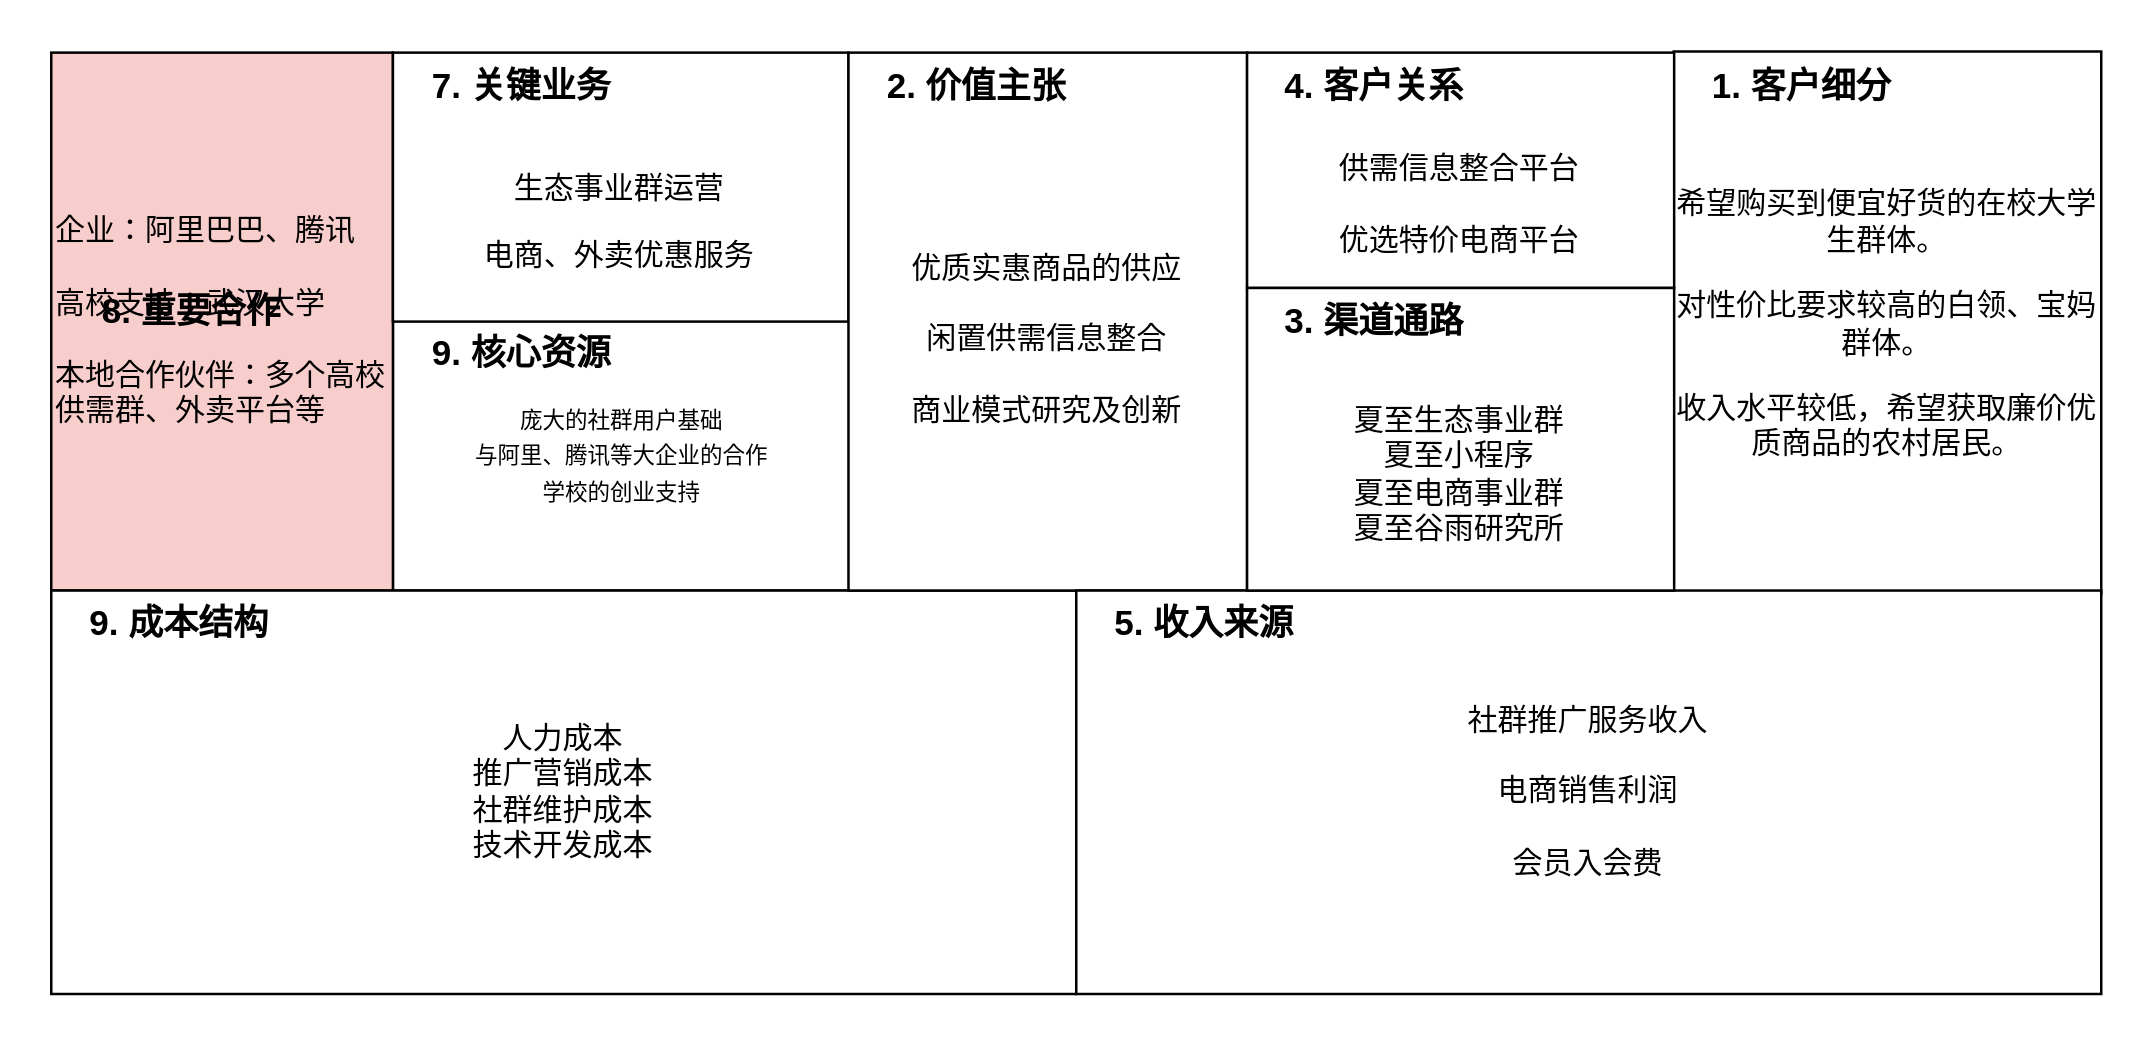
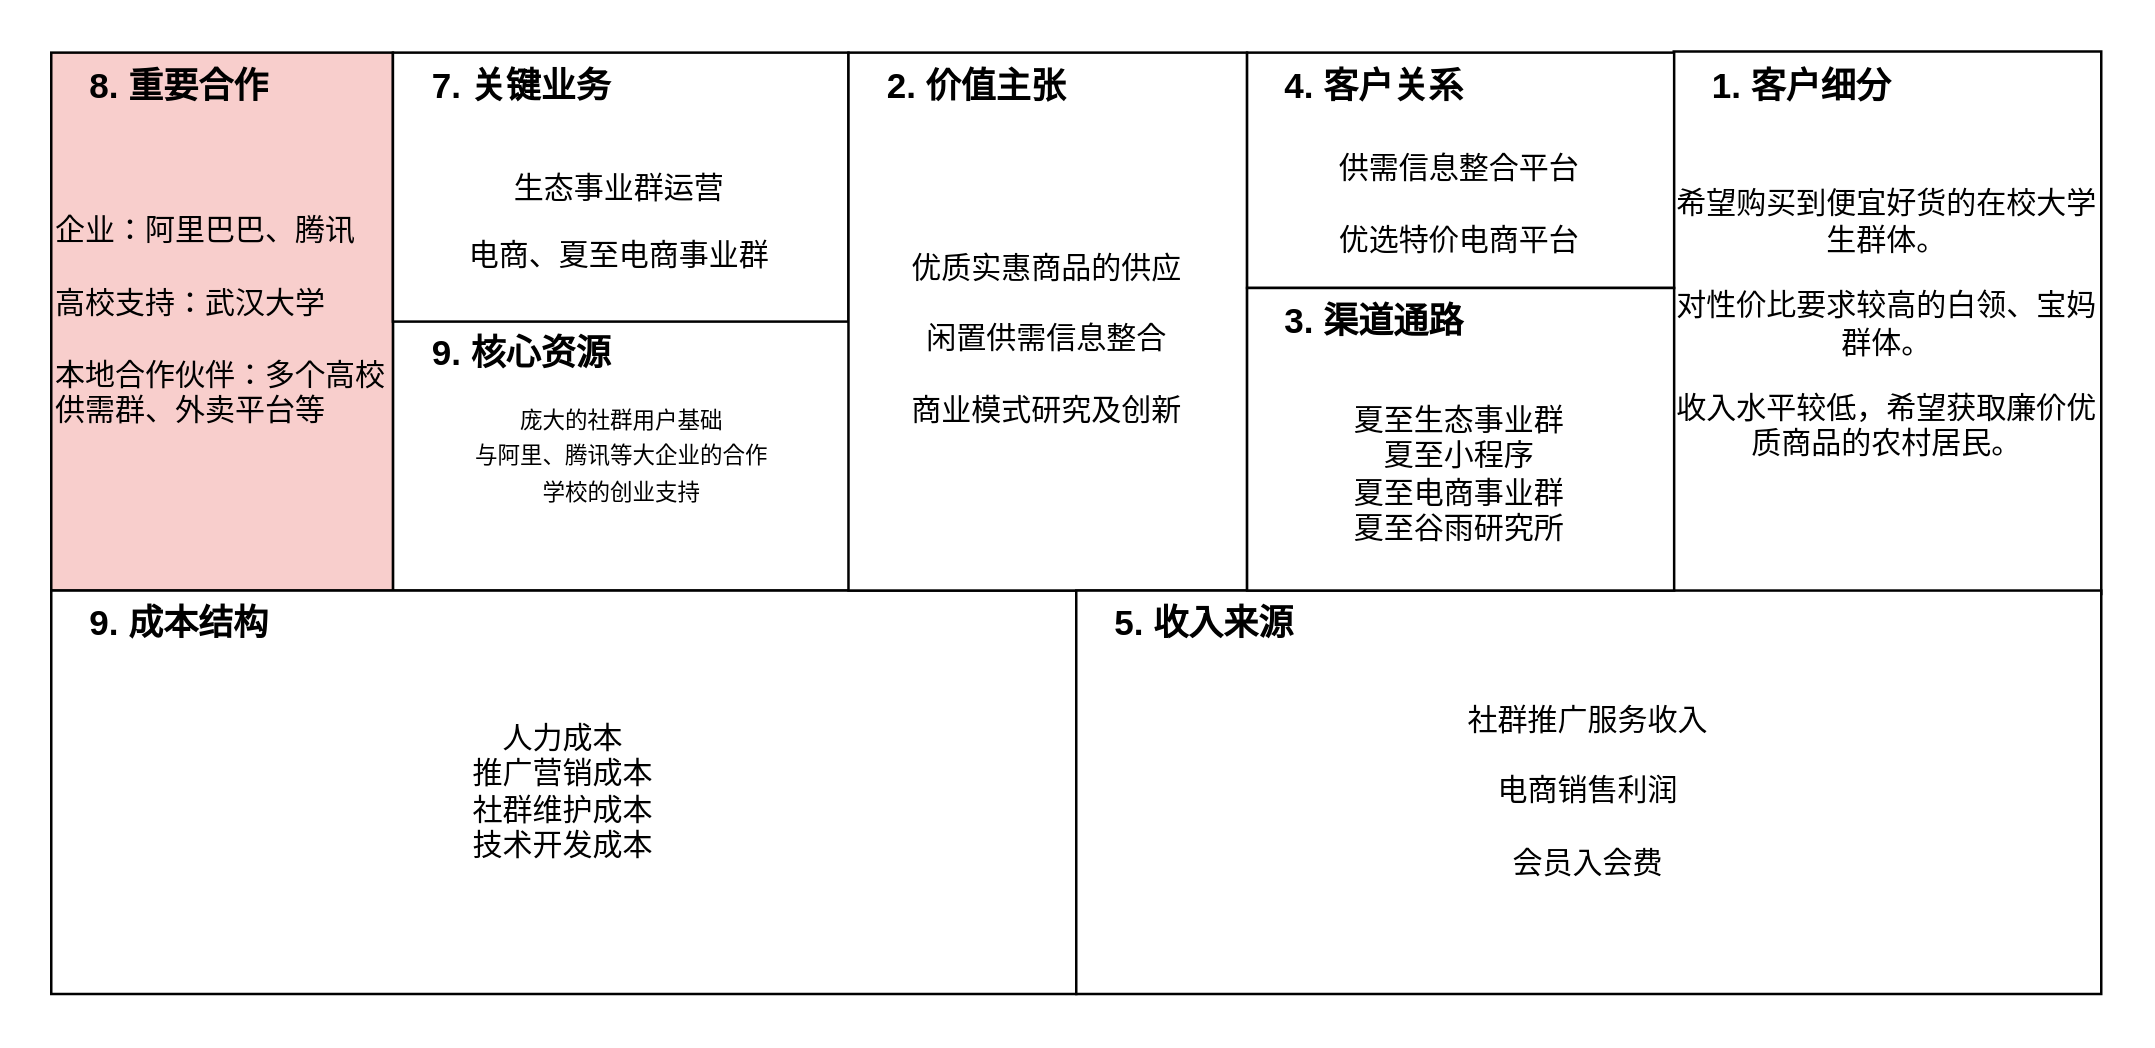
node "生态事业群运营 电商、外卖优惠服务": label "生态事业群运营 电商、外卖优惠服务" -> "生态事业群运营 电商、夏至电商事业群"
node "8. 重要合作": moved (192, 311) -> (179, 86)
